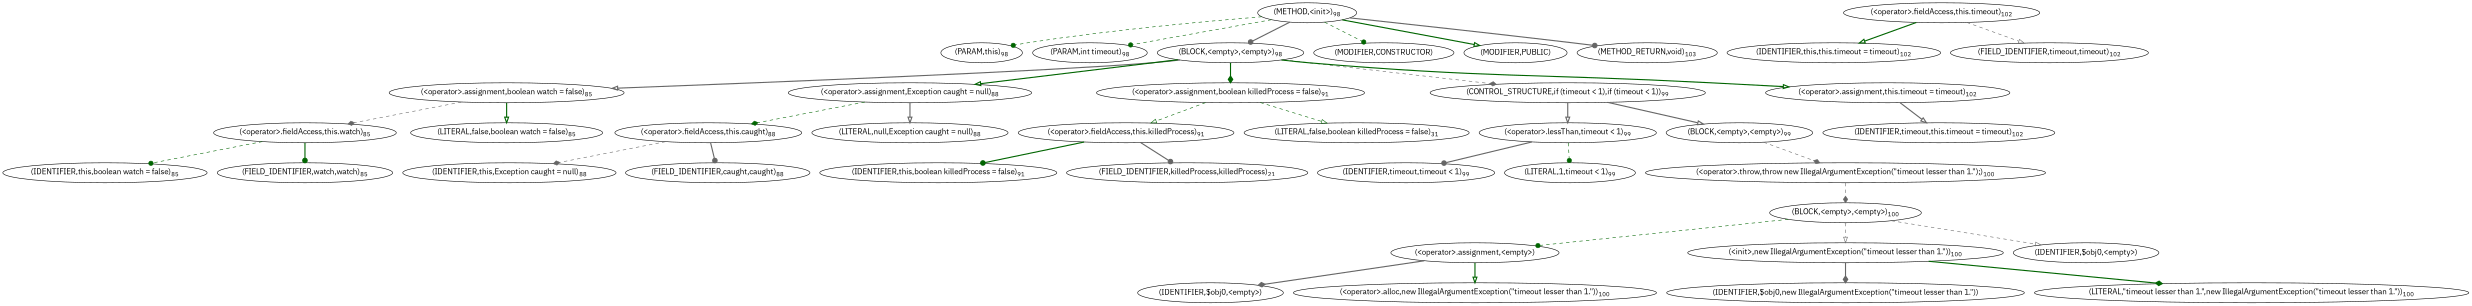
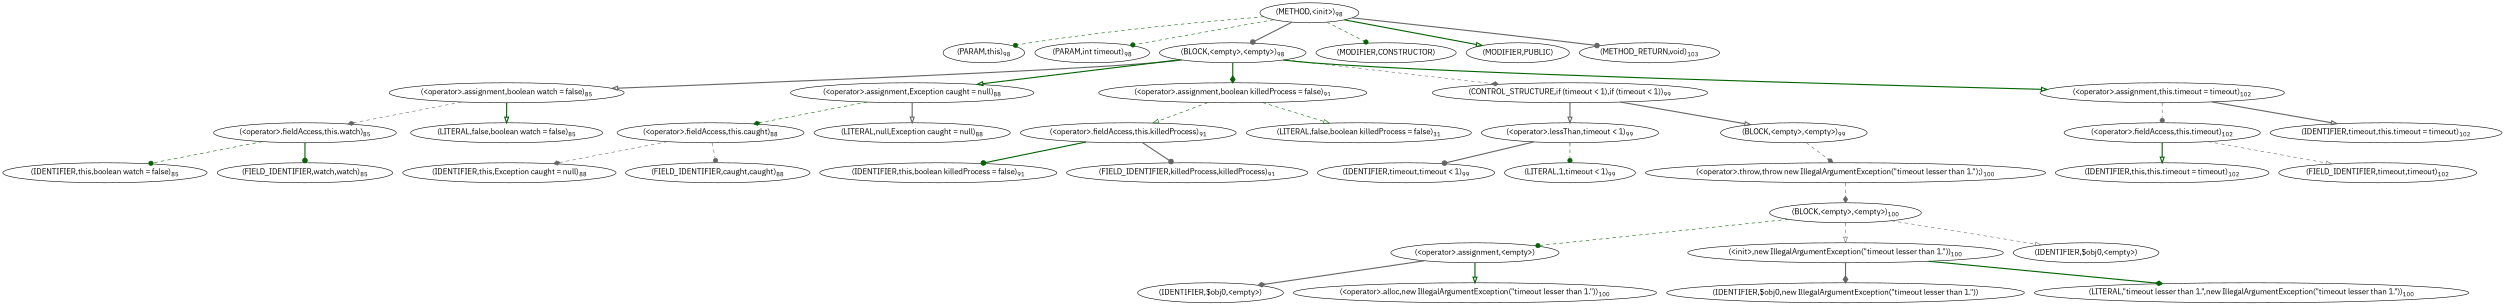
edge "(<operator>.assignment,this.timeout = timeout)" -> "(<operator>.fieldAccess,this.timeout)": added
edge "(<operator>.fieldAccess,this.caught)" -> "(FIELD_IDENTIFIER,caught,caught)": style bold -> dashed
node "(FIELD_IDENTIFIER,killedProcess,killedProcess)": text "21" -> "91"
